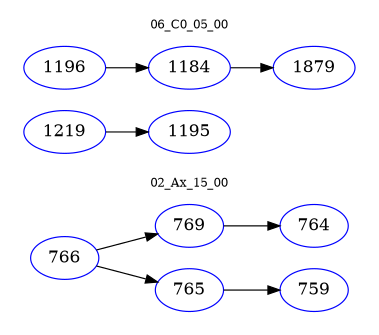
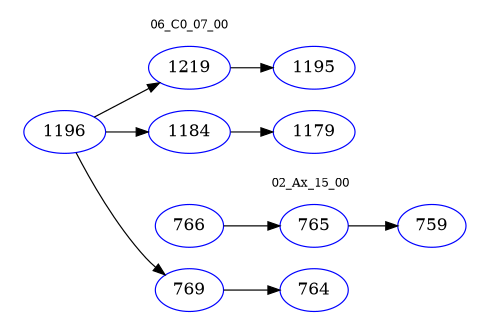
cluster "06_C0_05_00": label "06_C0_05_00" -> "06_C0_07_00"
node "1879": label "1879" -> "1179"
edge "1196" -> "1219": added
edge "766" -> "769": now "1196" -> "769"
